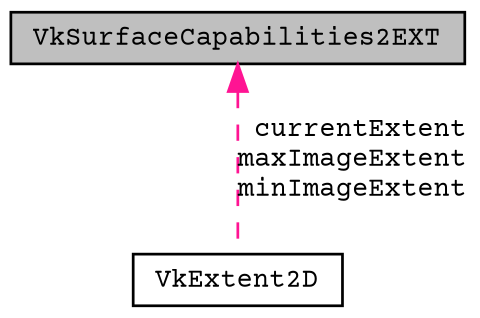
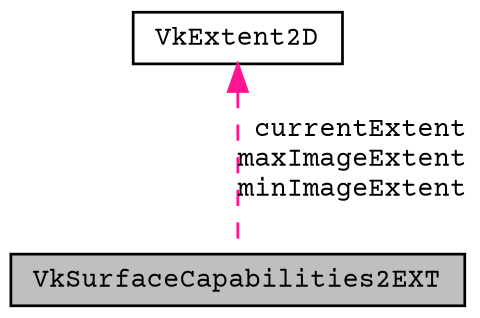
edge "VkExtent2D" -> "VkSurfaceCapabilities2EXT": reversed
